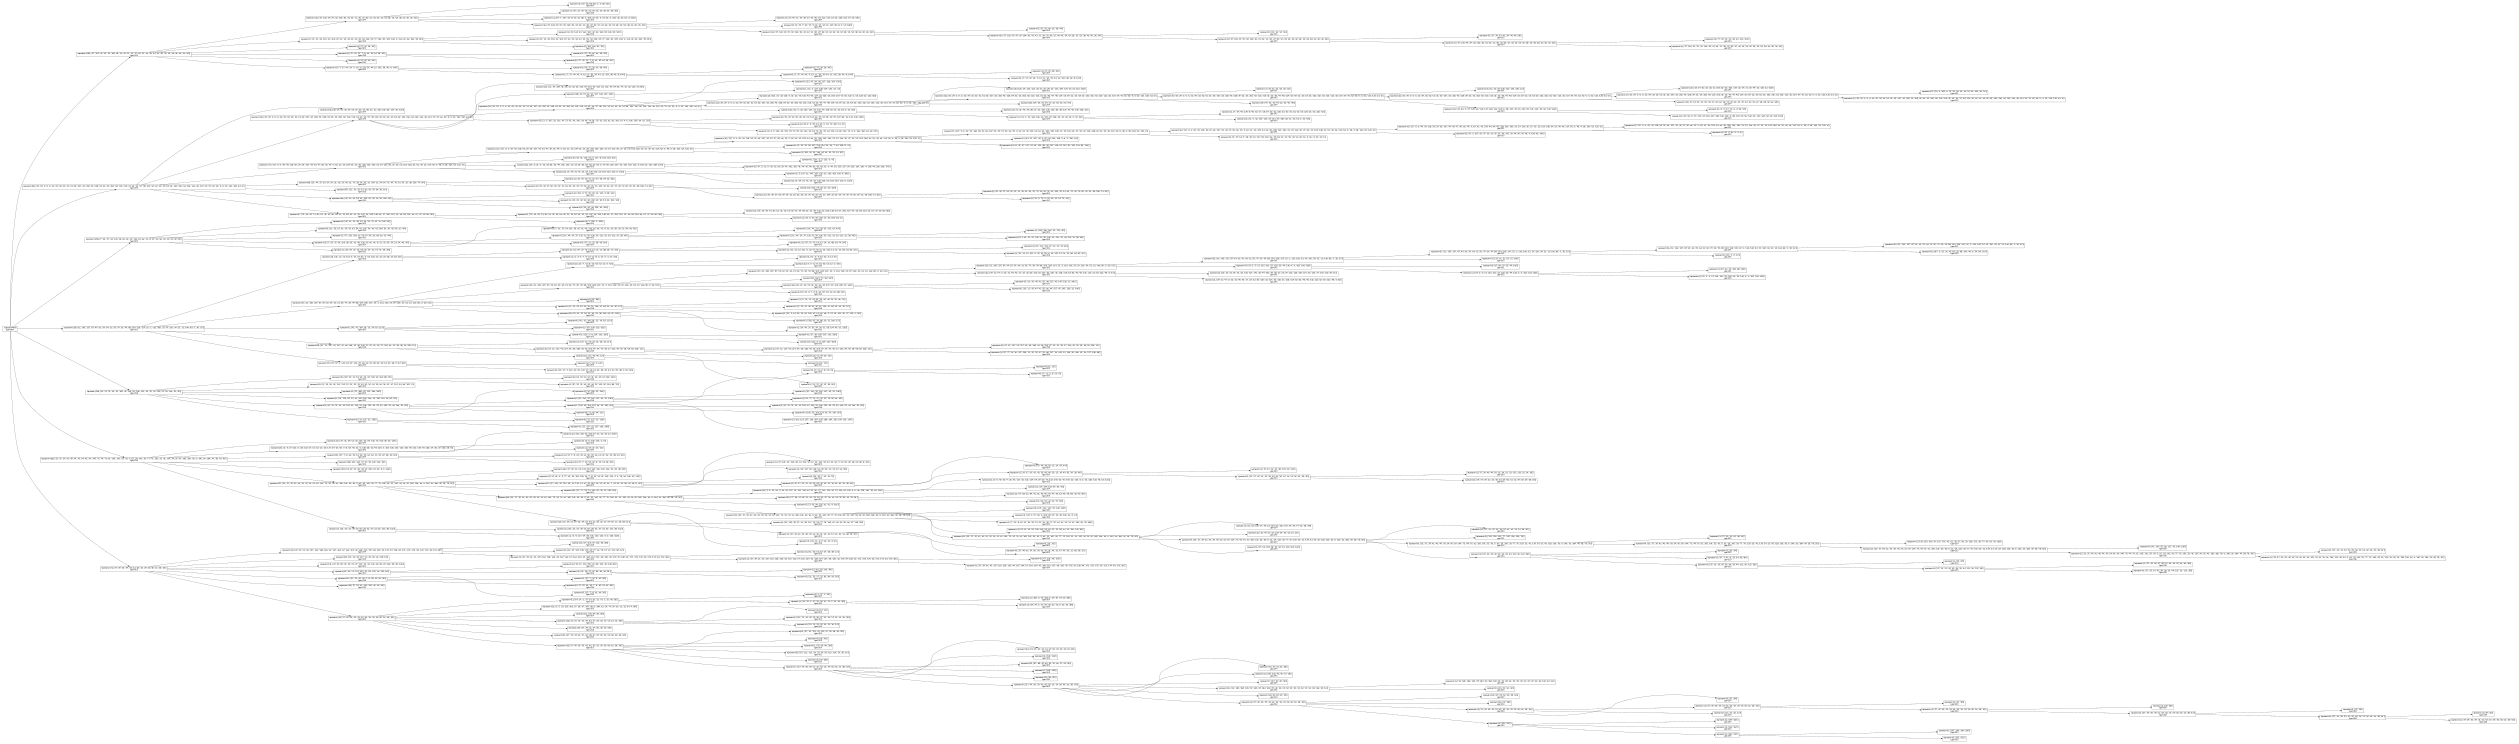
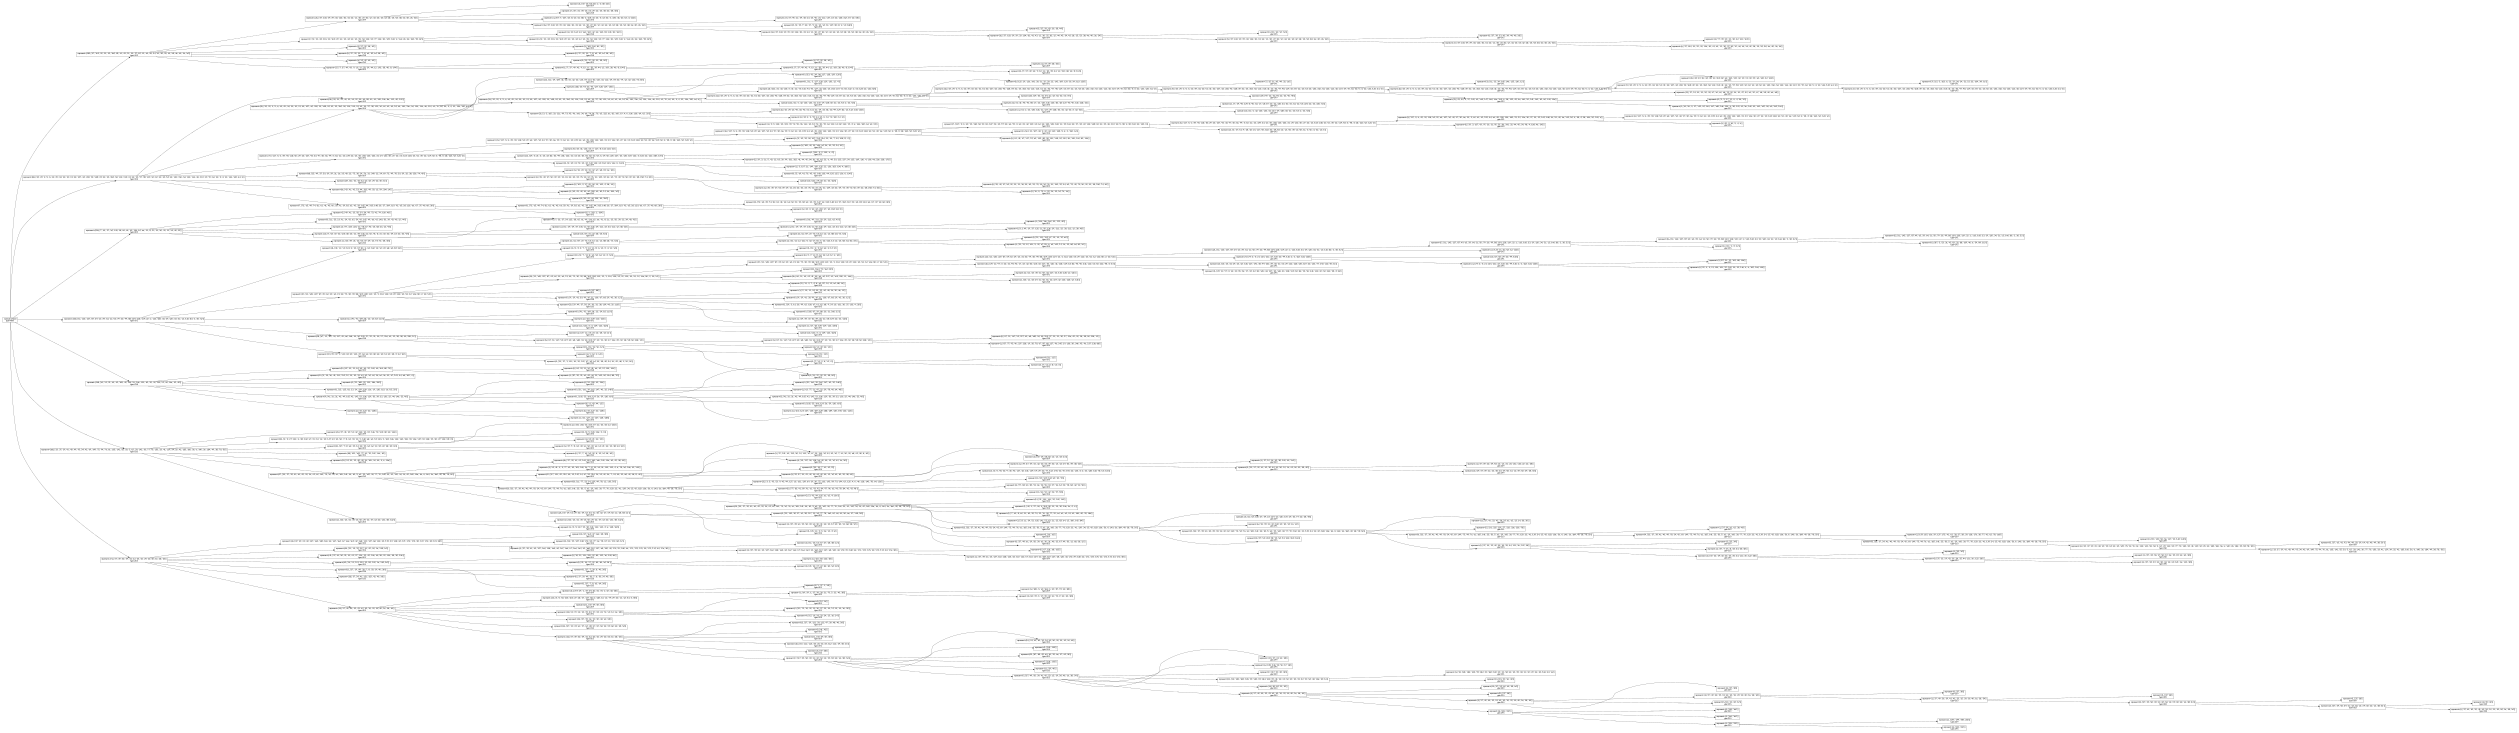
node "represent=[1, ['37', '39', '63', '64', '38', '40']]": removed
